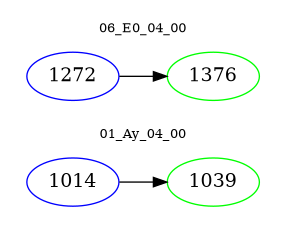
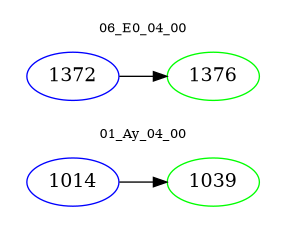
node "1272": label "1272" -> "1372"
